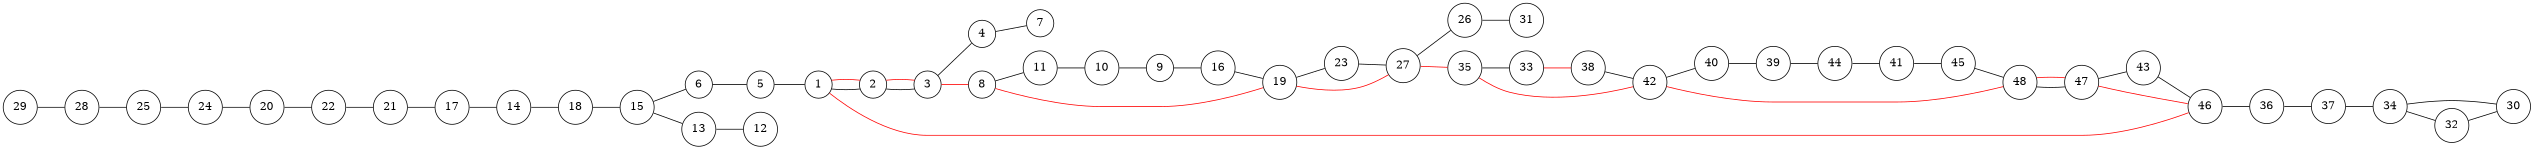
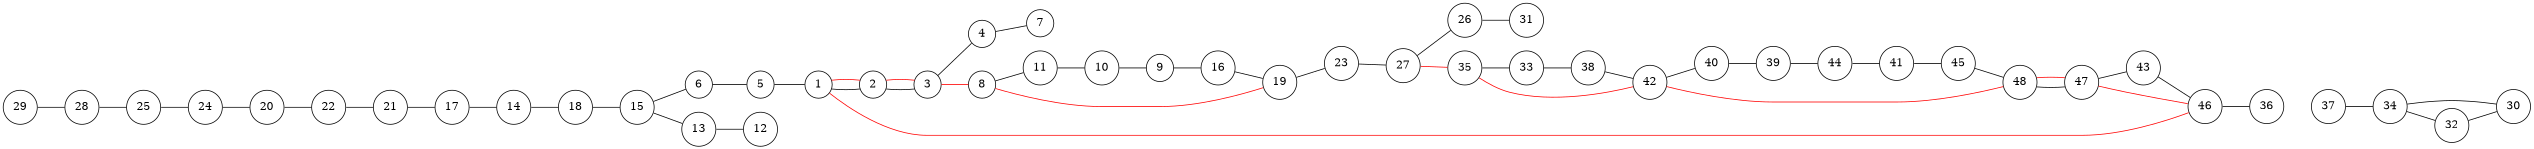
edge "33" -- "38": color red -> black
edge "27" -- "19": removed
edge "36" -- "37": removed
